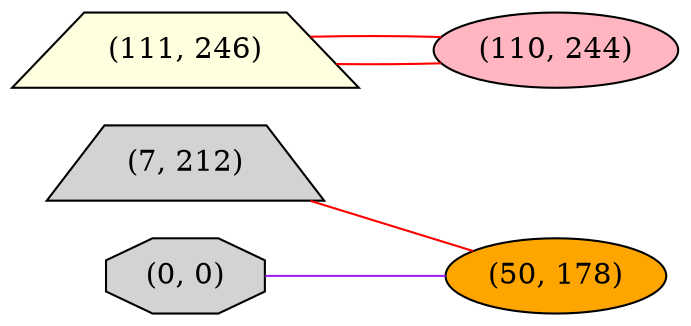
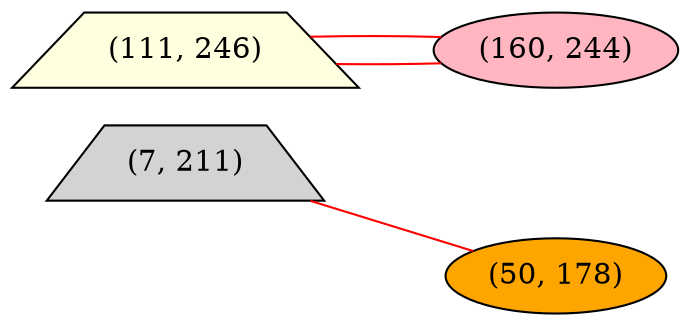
node "(110, 244)": label "(110, 244)" -> "(160, 244)"
node "(7, 212)": label "(7, 212)" -> "(7, 211)"
node "(0, 0)": removed
